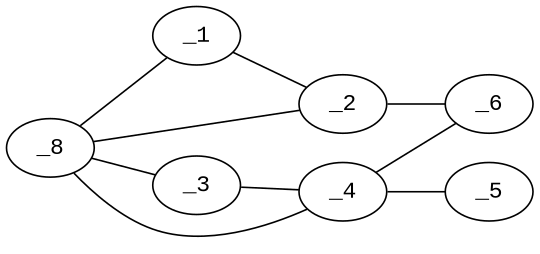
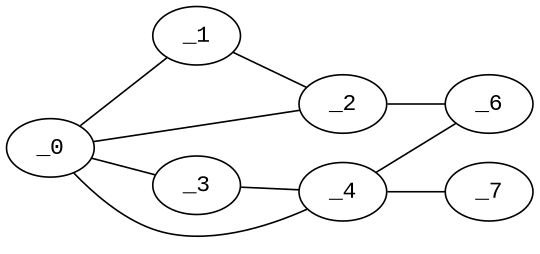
node "_8": label "_8" -> "_0"
node "_5": label "_5" -> "_7"
